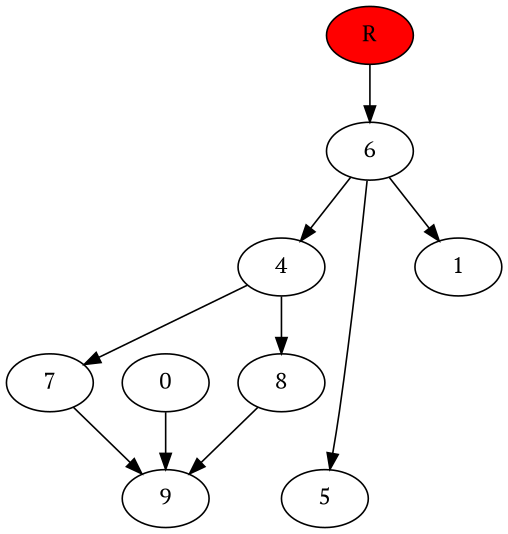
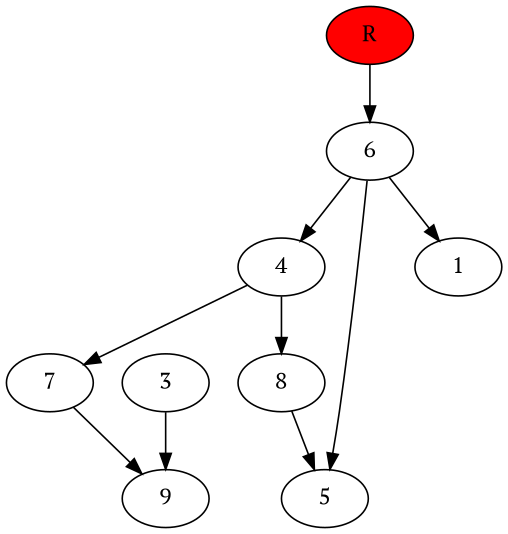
node "0": label "0" -> "3"
edge "8" -> "9": now "8" -> "5"
